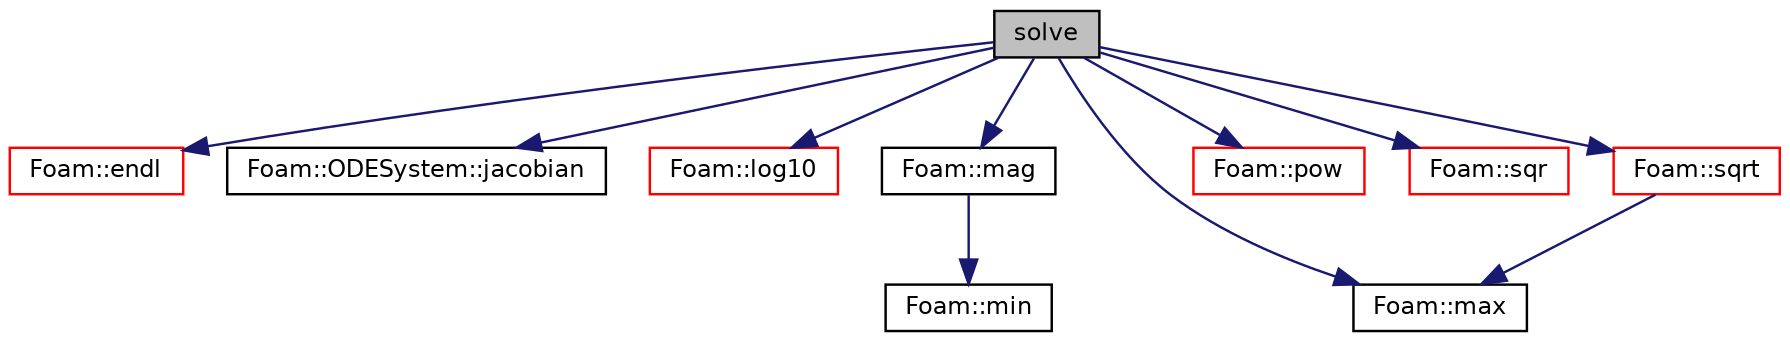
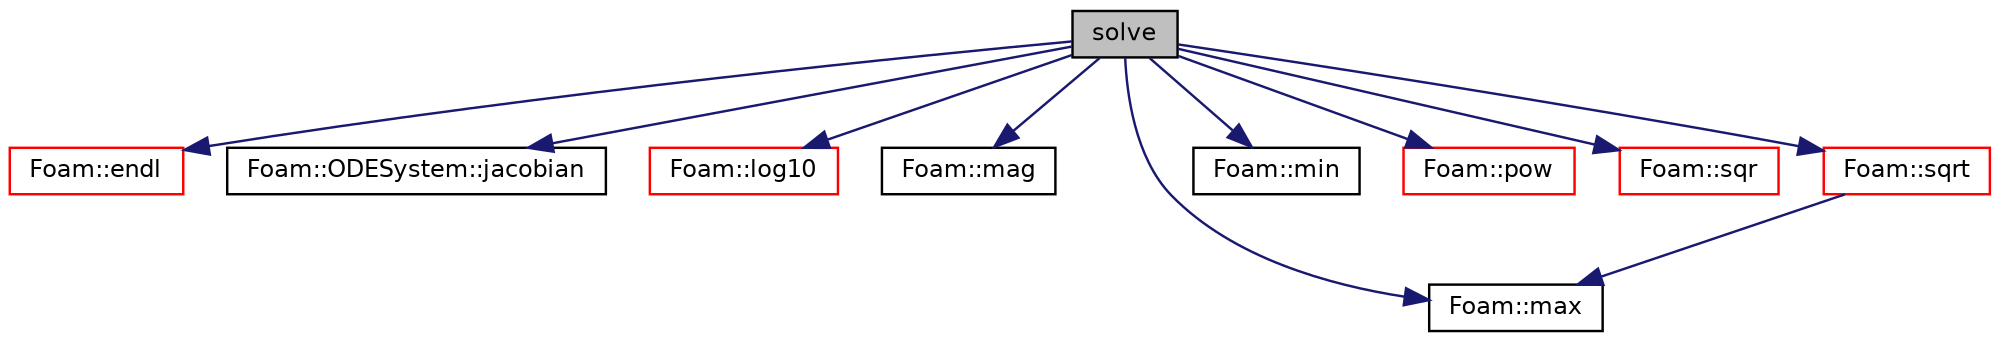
edge "Foam::mag" -> "Foam::min": now "solve" -> "Foam::min"
